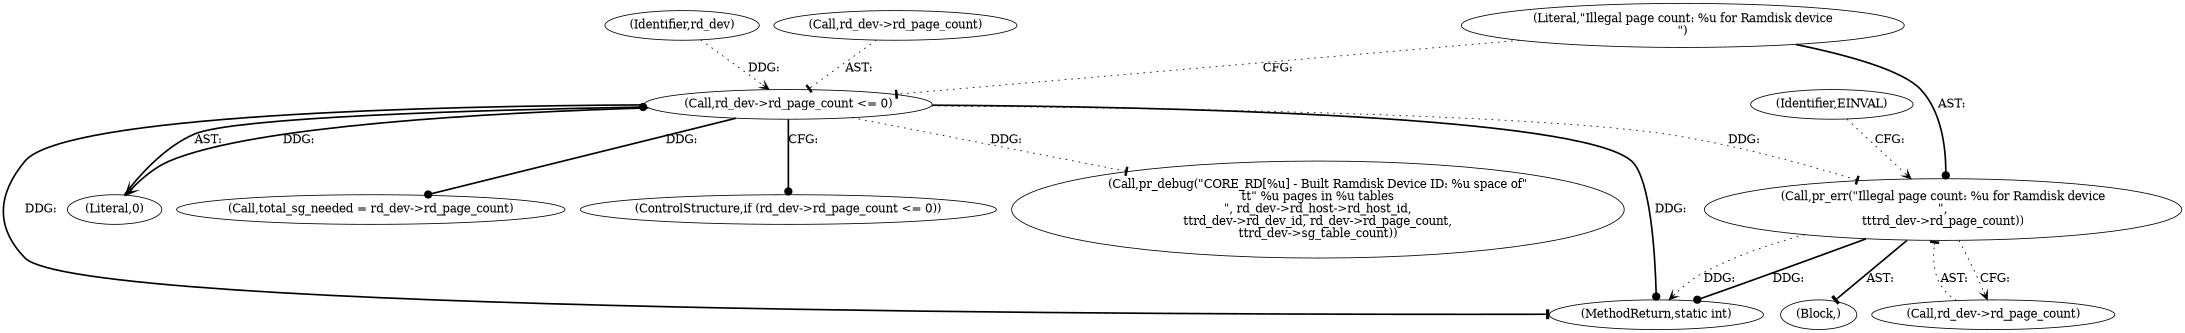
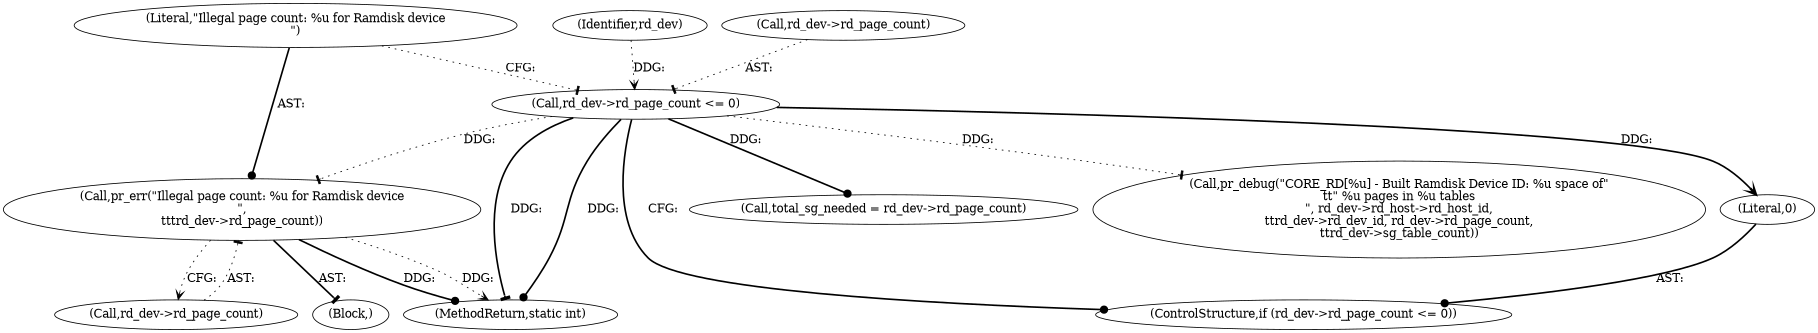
node "(Identifier,EINVAL)": removed
edge "(Literal,0)" -> "(Call,rd_dev->rd_page_count <= 0)": now "(Literal,0)" -> "(ControlStructure,if (rd_dev->rd_page_count <= 0))"
